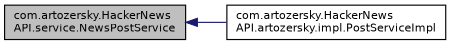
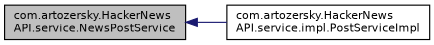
node "com.artozersky.HackerNews API.artozersky.impl.PostServiceImpl": label "com.artozersky.HackerNews API.artozersky.impl.PostServiceImpl" -> "com.artozersky.HackerNews API.service.impl.PostServiceImpl"
